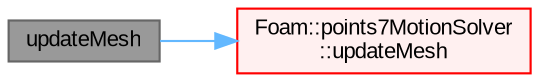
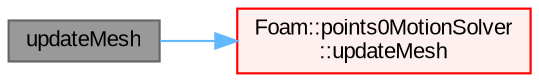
node "Foam::points7MotionSolver ::updateMesh": label "Foam::points7MotionSolver ::updateMesh" -> "Foam::points0MotionSolver ::updateMesh"
